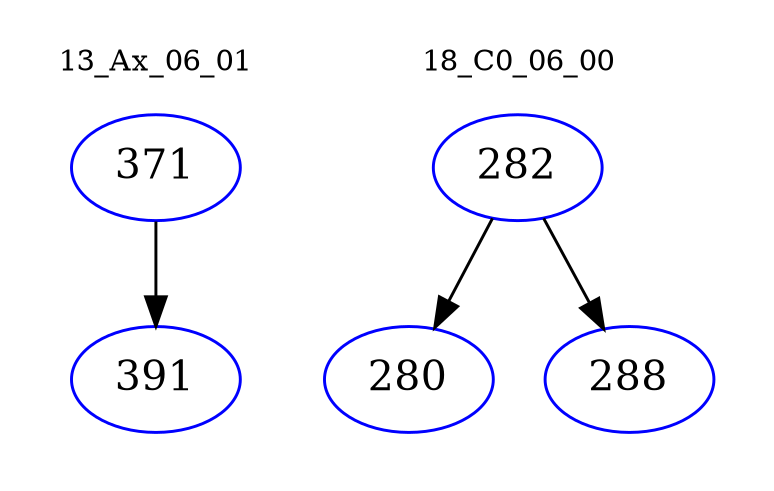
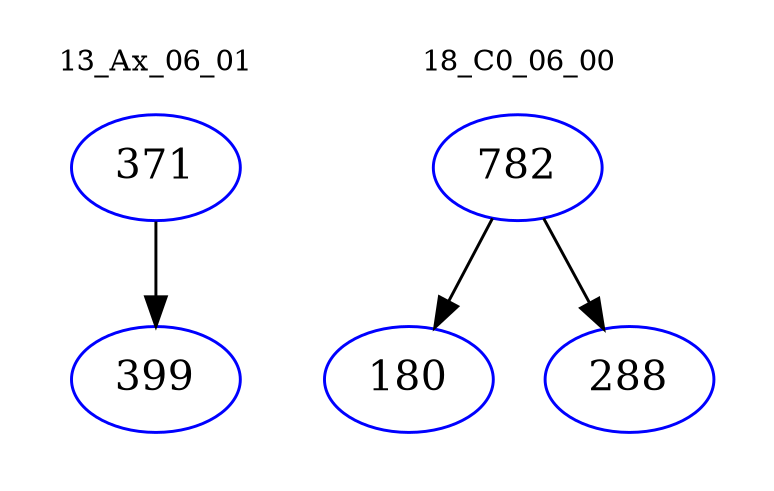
node "282": label "282" -> "782"
node "391": label "391" -> "399"
node "280": label "280" -> "180"
